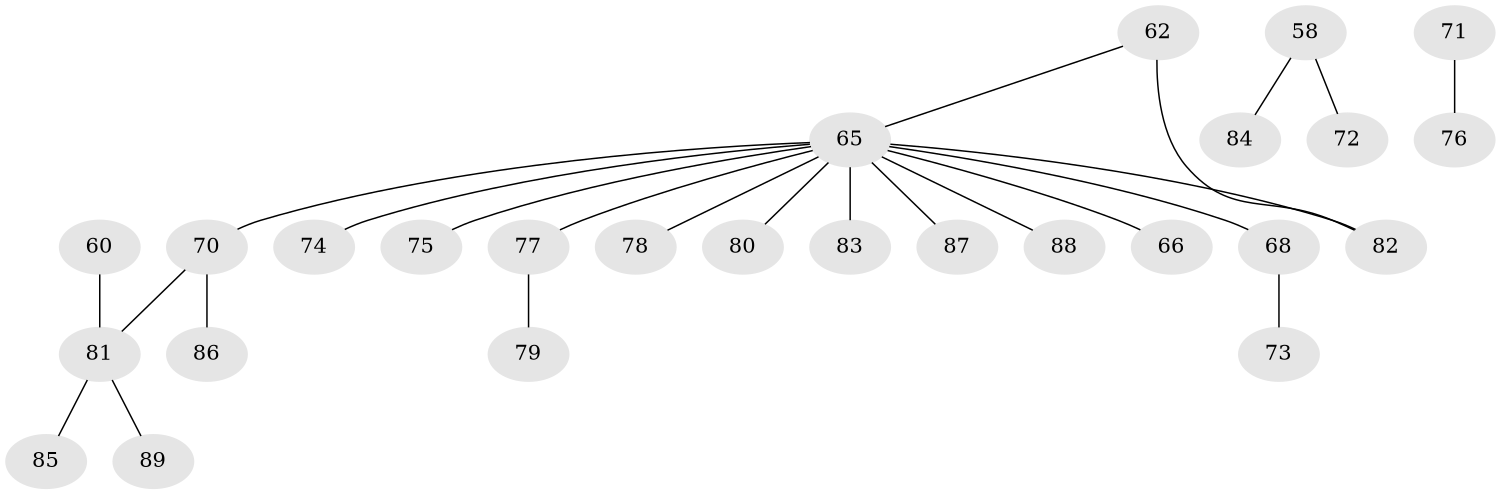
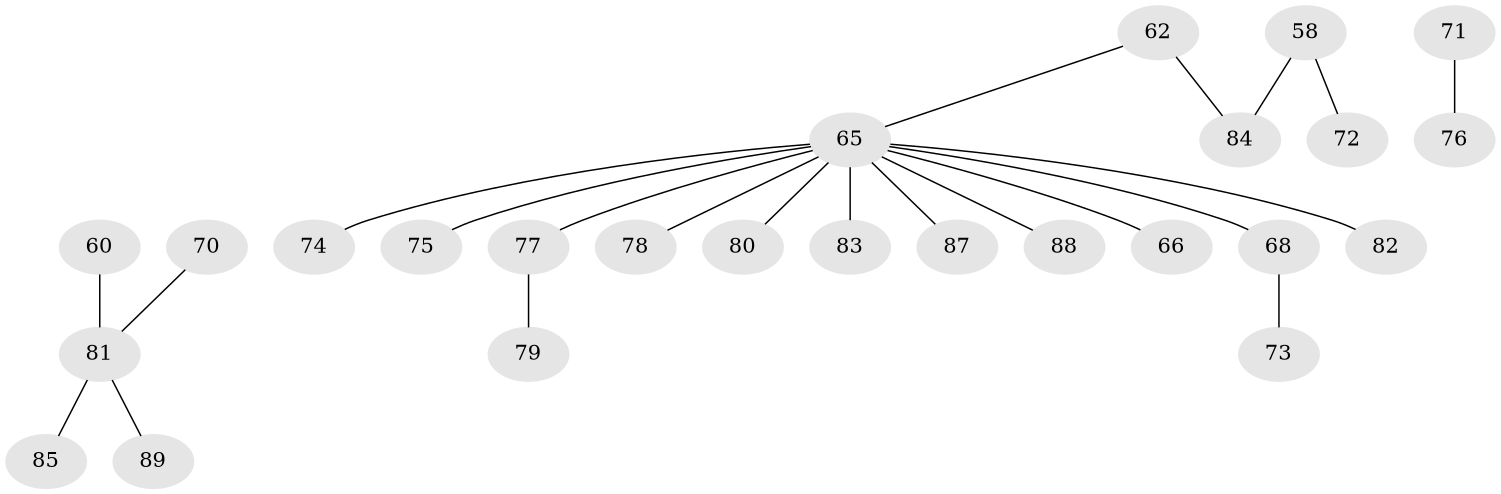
edge "65" -- "70": removed
edge "62" -- "82": now "62" -- "84"
node "86": removed
